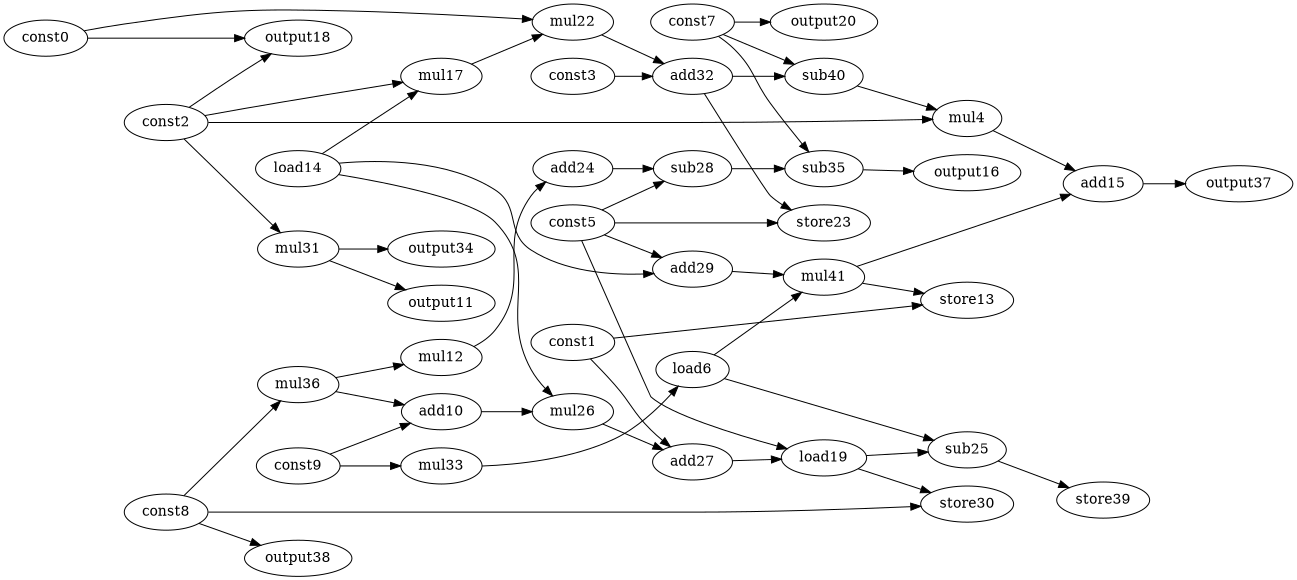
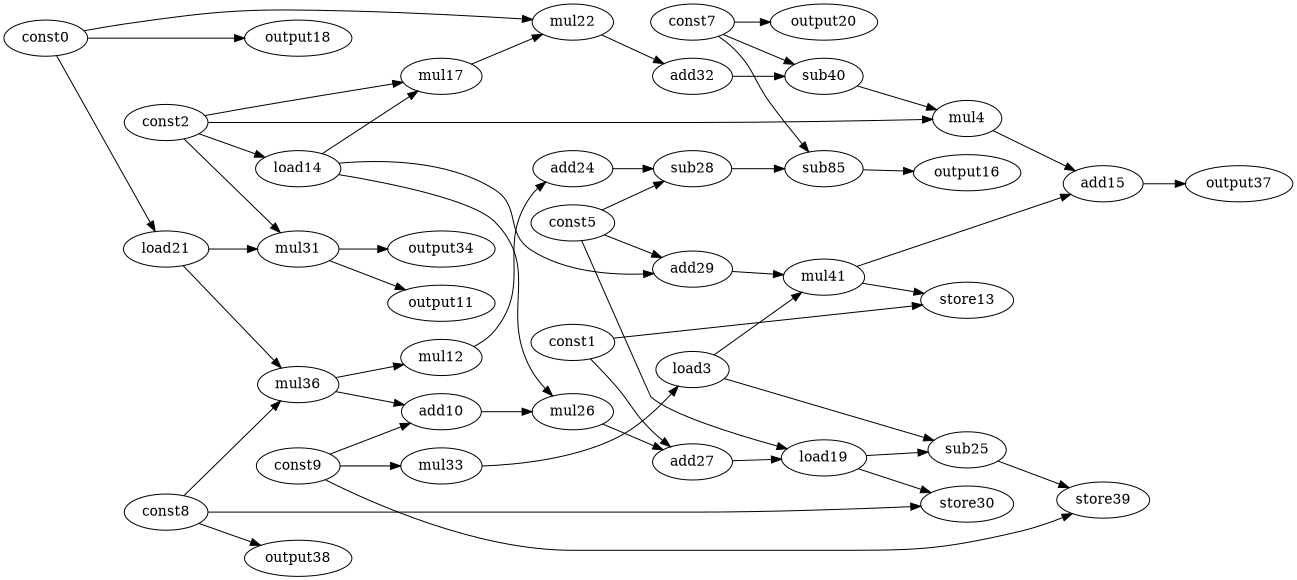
node "const3": removed
edge "const2" -> "output18": now "const2" -> "load14"
node "sub35": label "sub35" -> "sub85"
node "store23": removed
node "load21": added
node "load6": label "load6" -> "load3"
edge "const9" -> "store39": added
